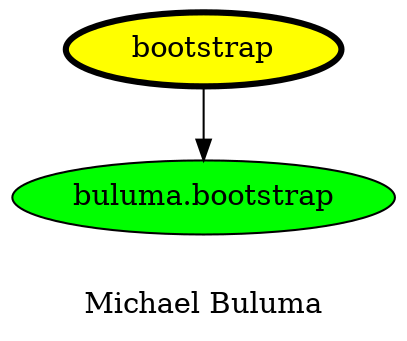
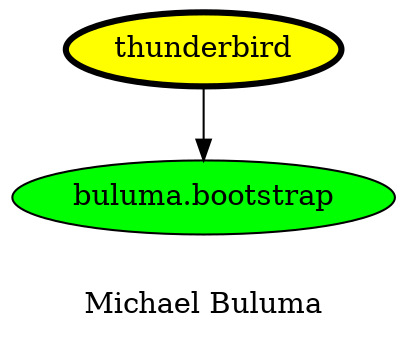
node "bootstrap": label "bootstrap" -> "thunderbird"
